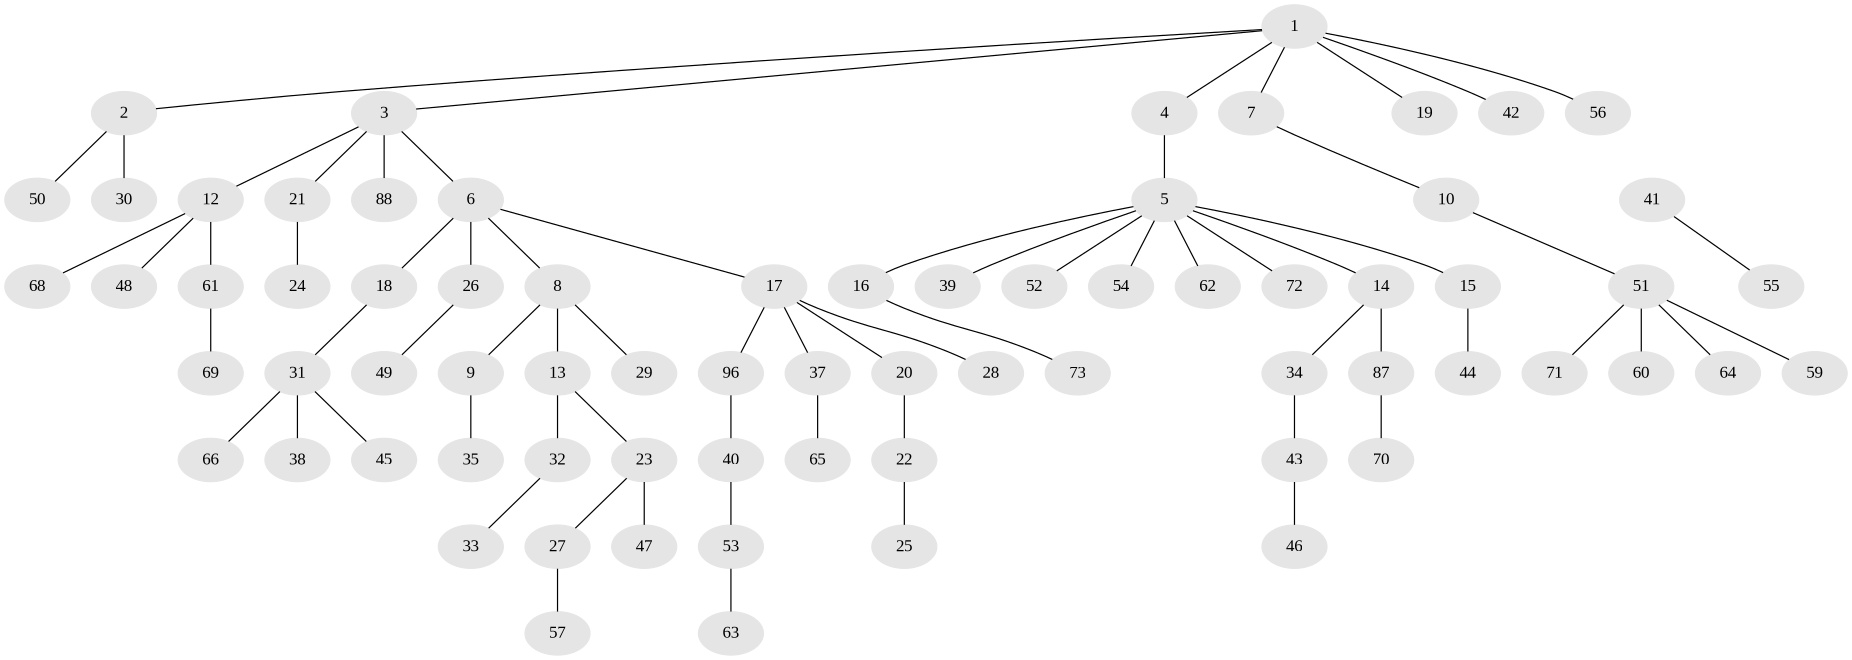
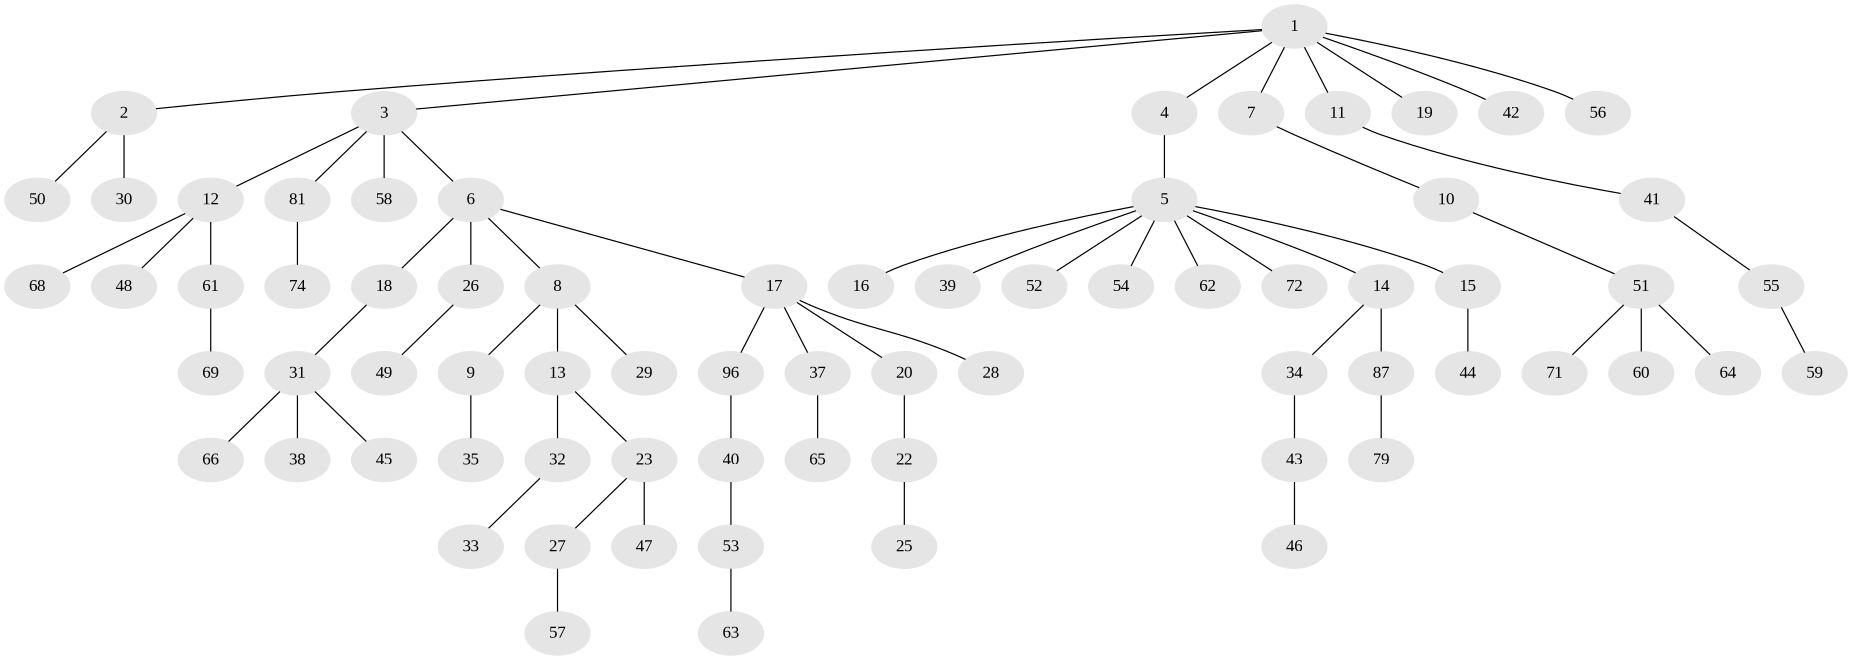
node "11": added
node "21": label "21" -> "81"
node "88": label "88" -> "58"
node "24": label "24" -> "74"
edge "51" -- "59": now "55" -- "59"
node "73": removed
node "70": label "70" -> "79"
